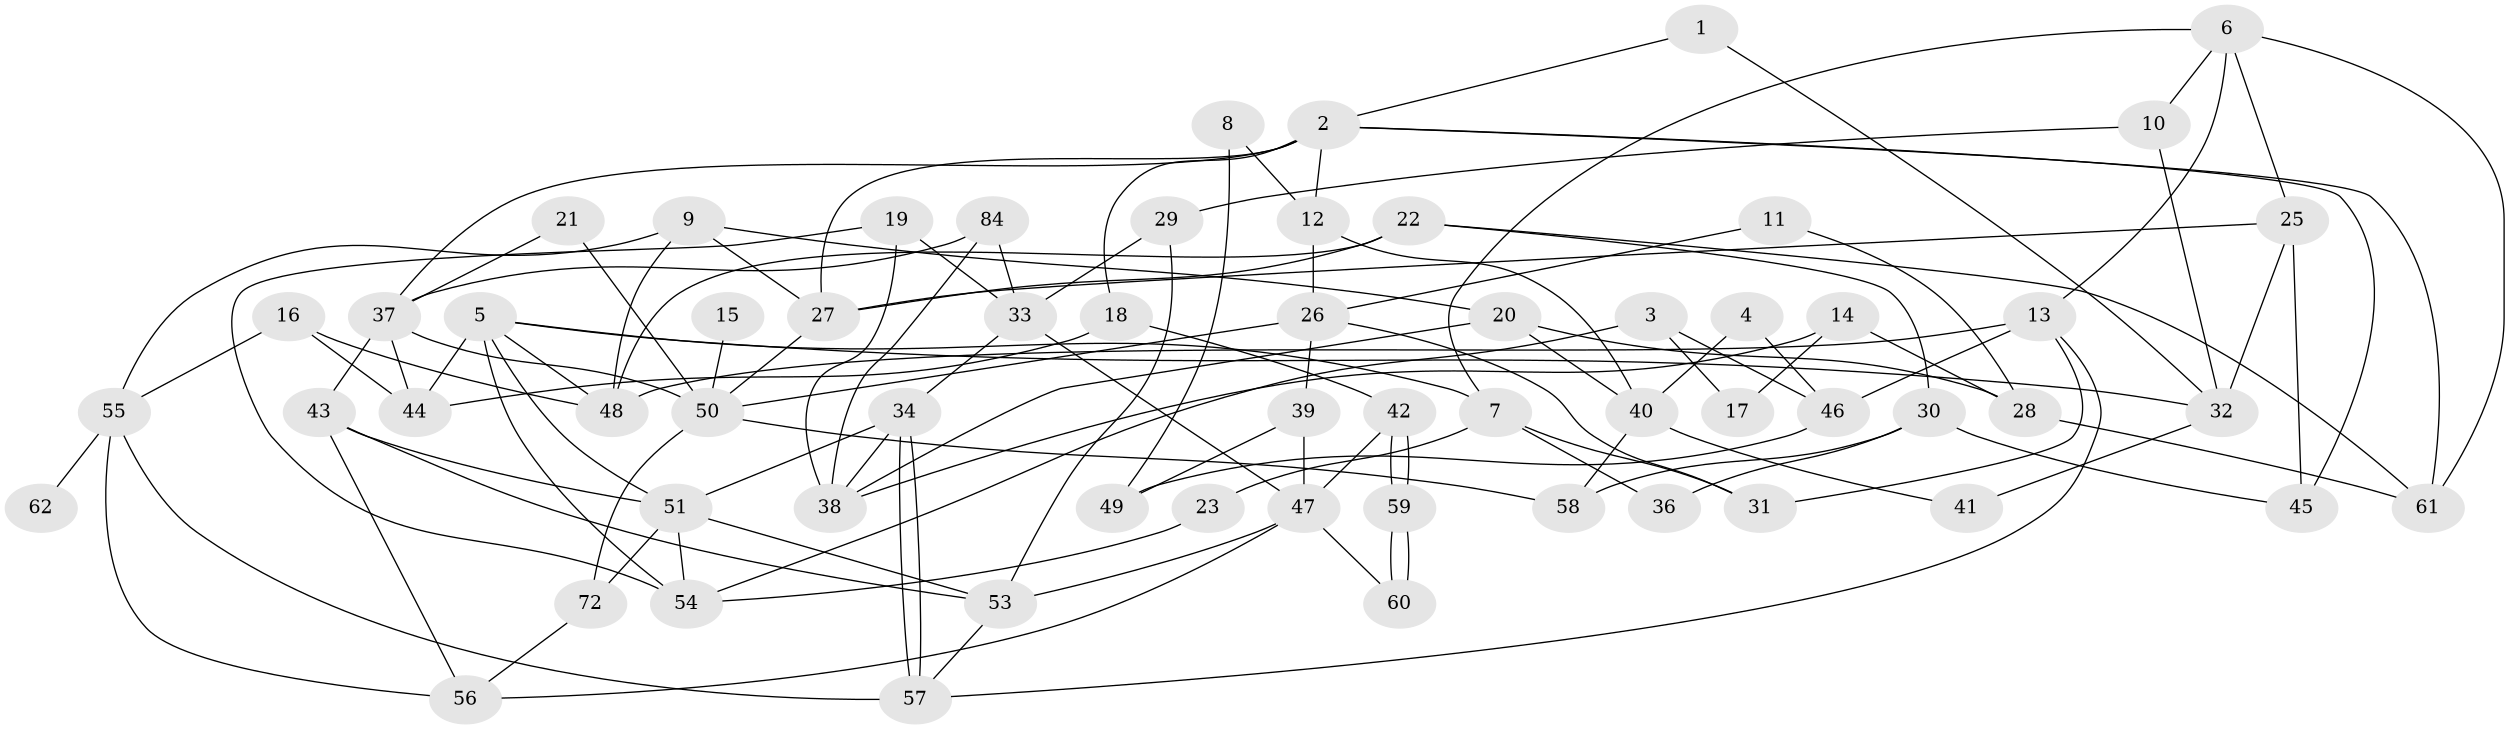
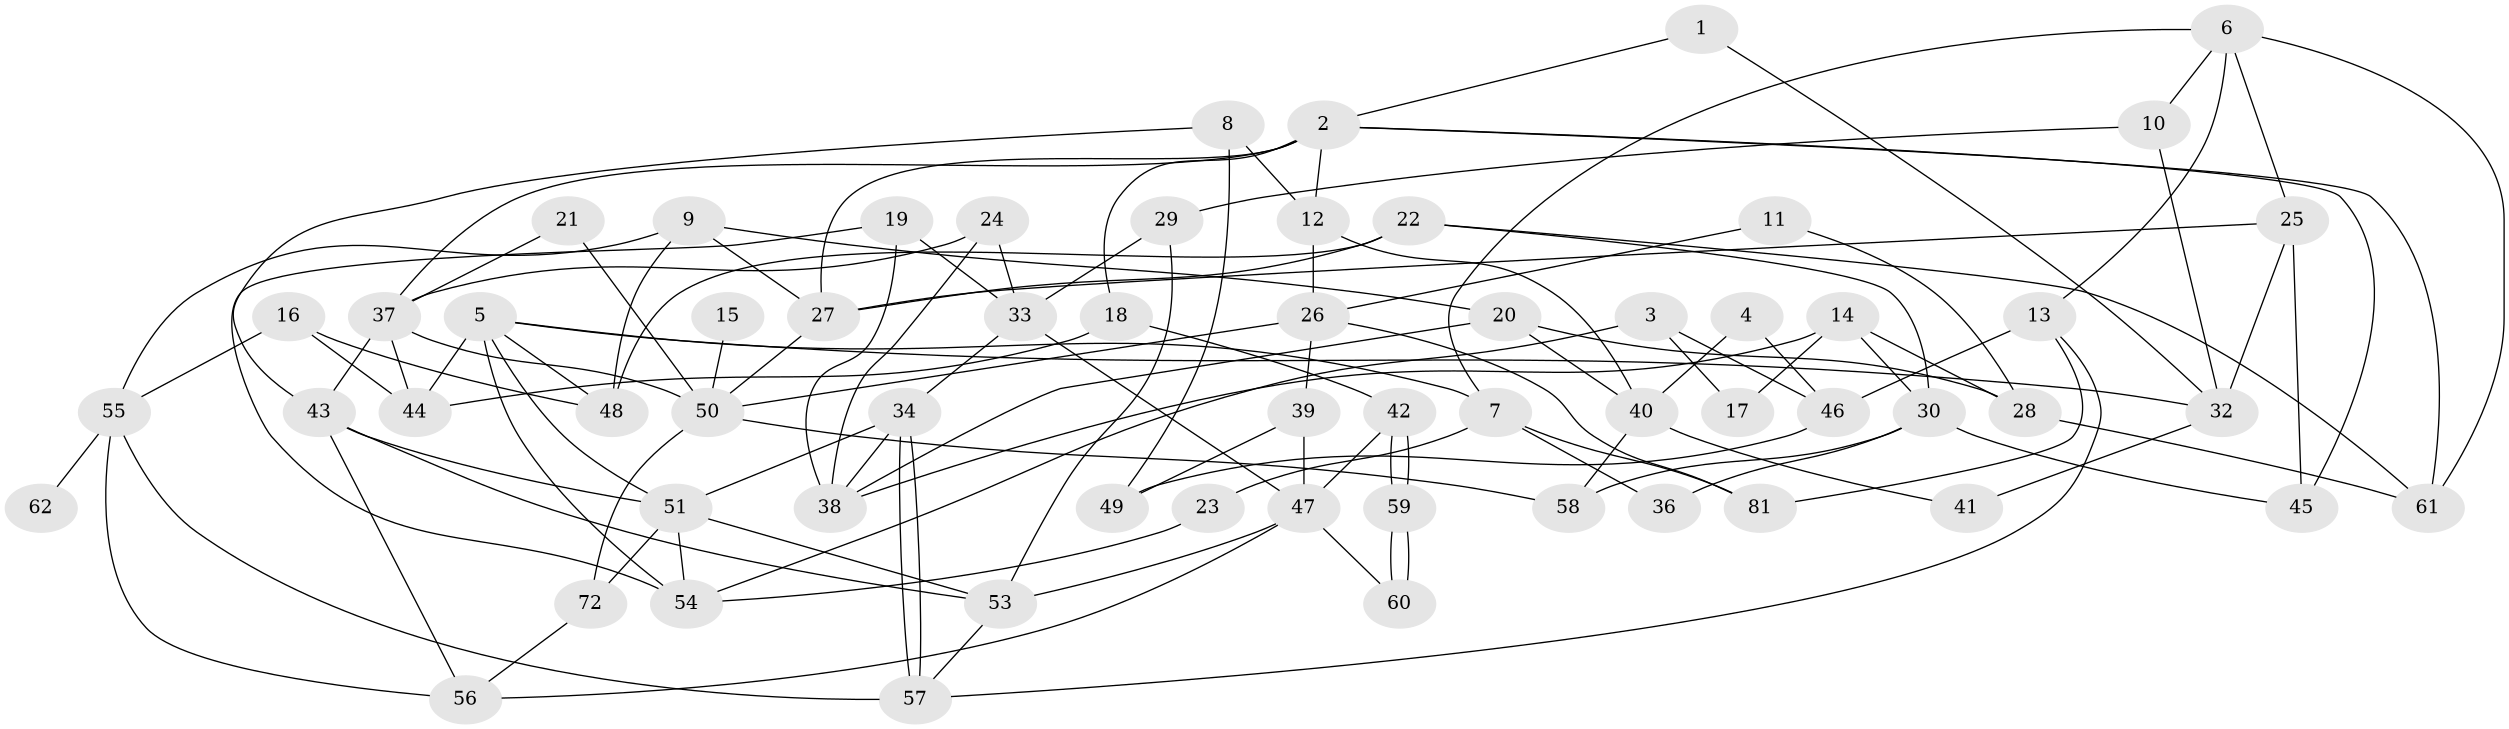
edge "8" -- "43": added
node "84": label "84" -> "24"
edge "13" -- "48": removed
edge "14" -- "30": added
node "31": label "31" -> "81"
